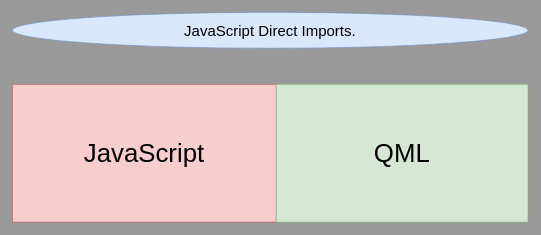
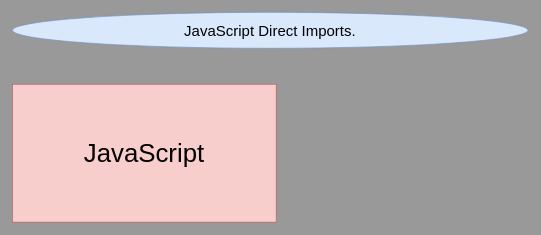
node "QML": removed
